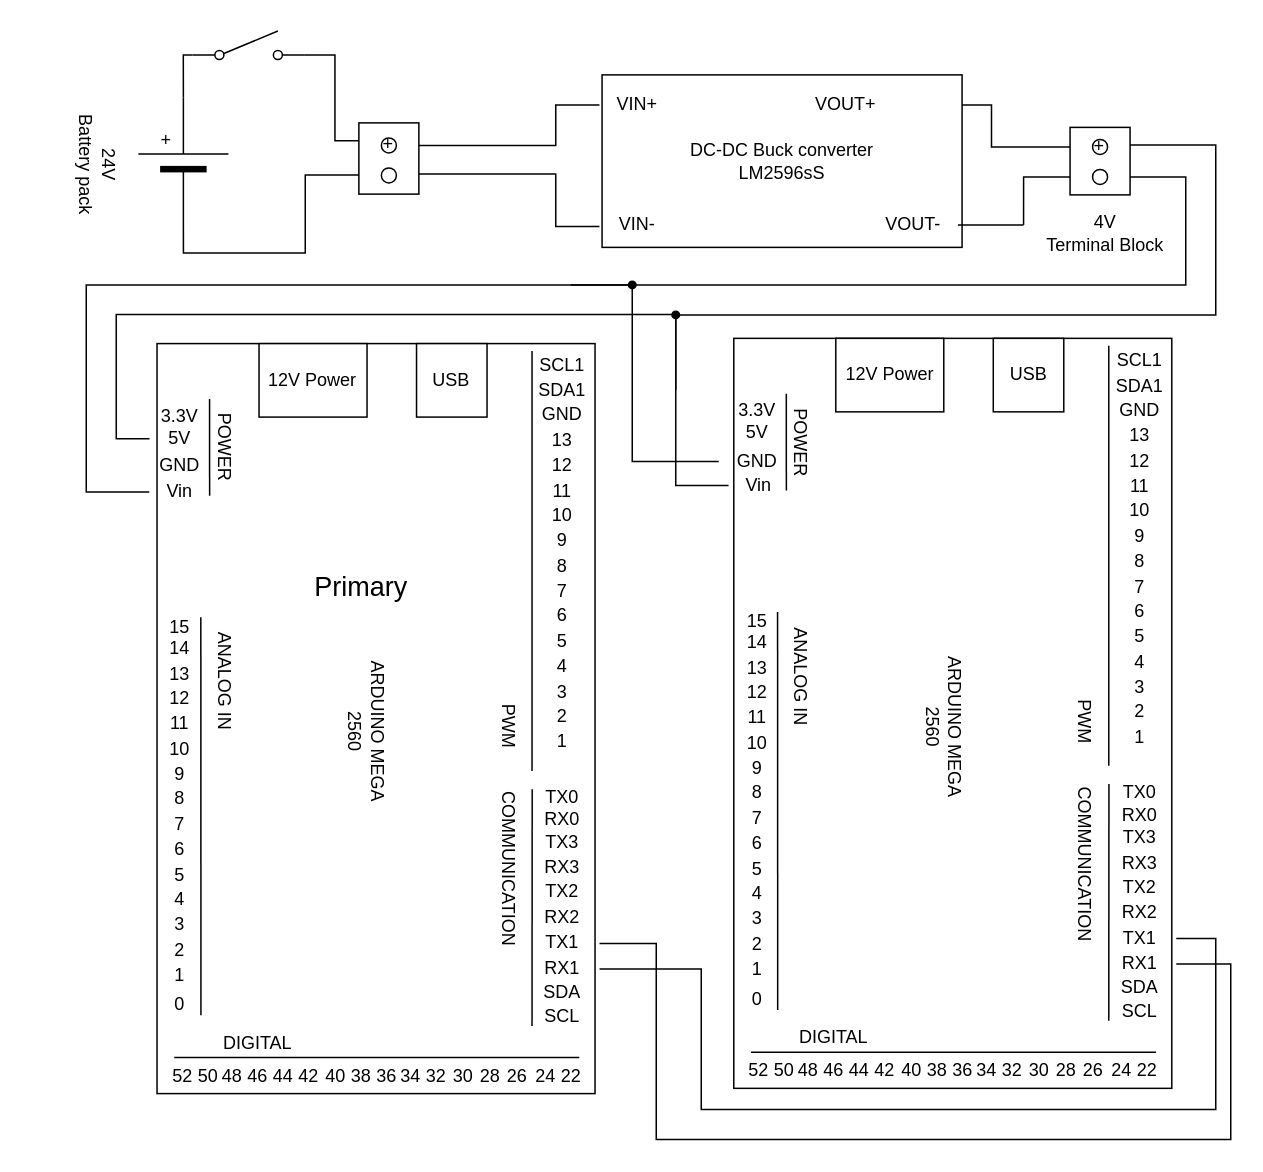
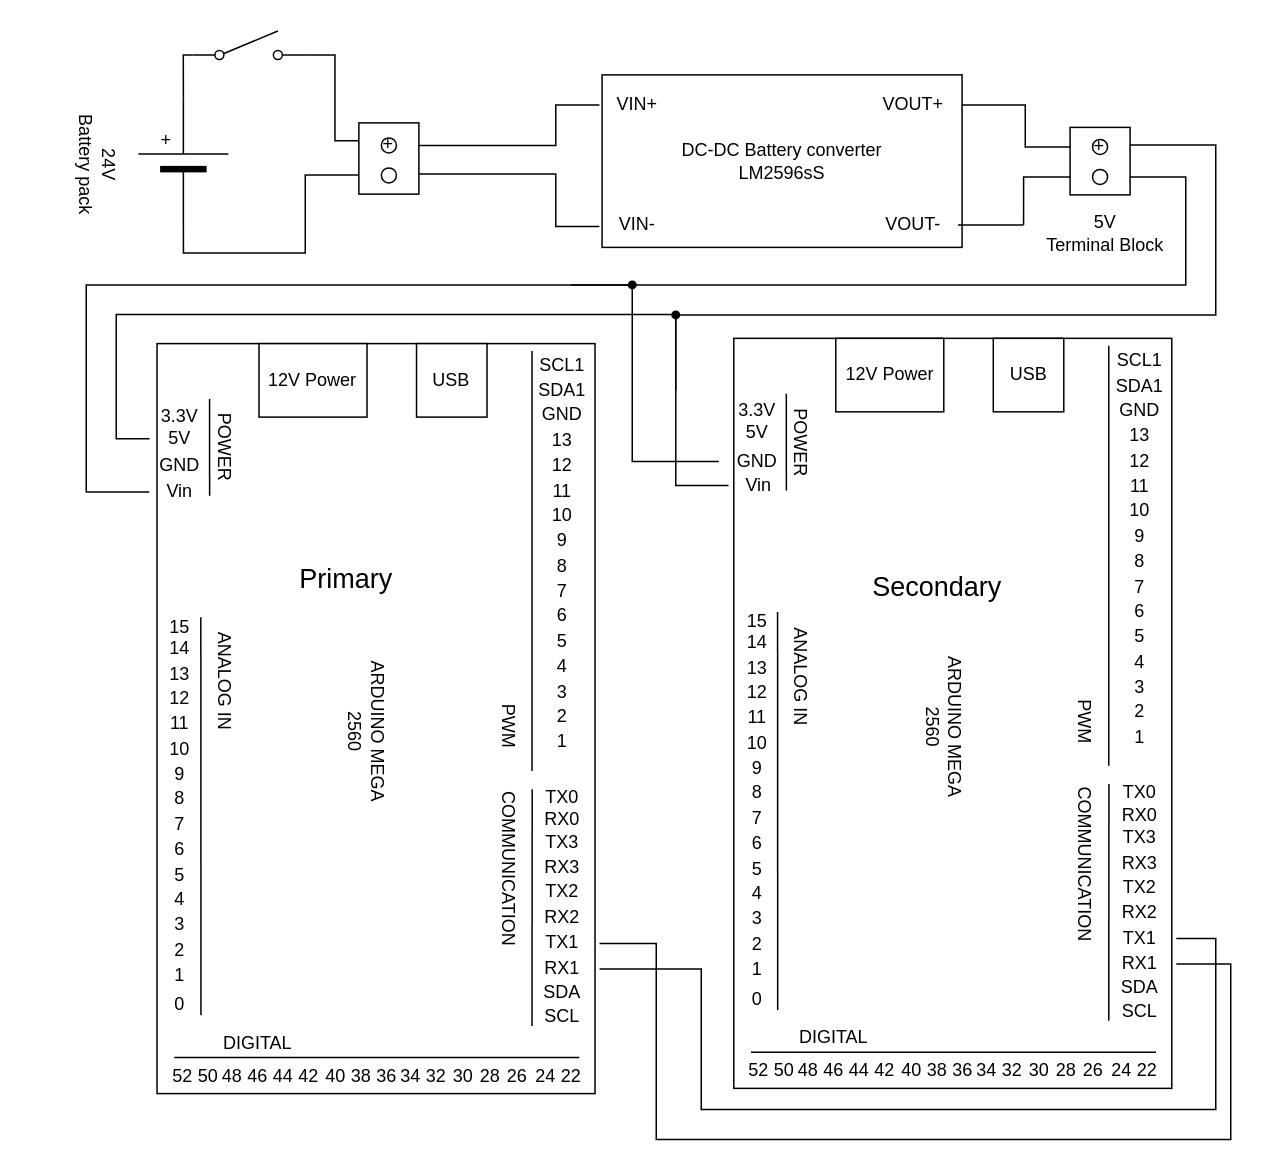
node "VOUT+": moved (845, 105) -> (913, 105)
node "DC-DC Buck converter LM2596sS": label "DC-DC Buck converter LM2596sS" -> "DC-DC Battery converter LM2596sS"
node "4V Terminal Block": label "4V Terminal Block" -> "5V Terminal Block"
node "Primary": moved (360, 587) -> (345, 580)
node "Secondary": added
